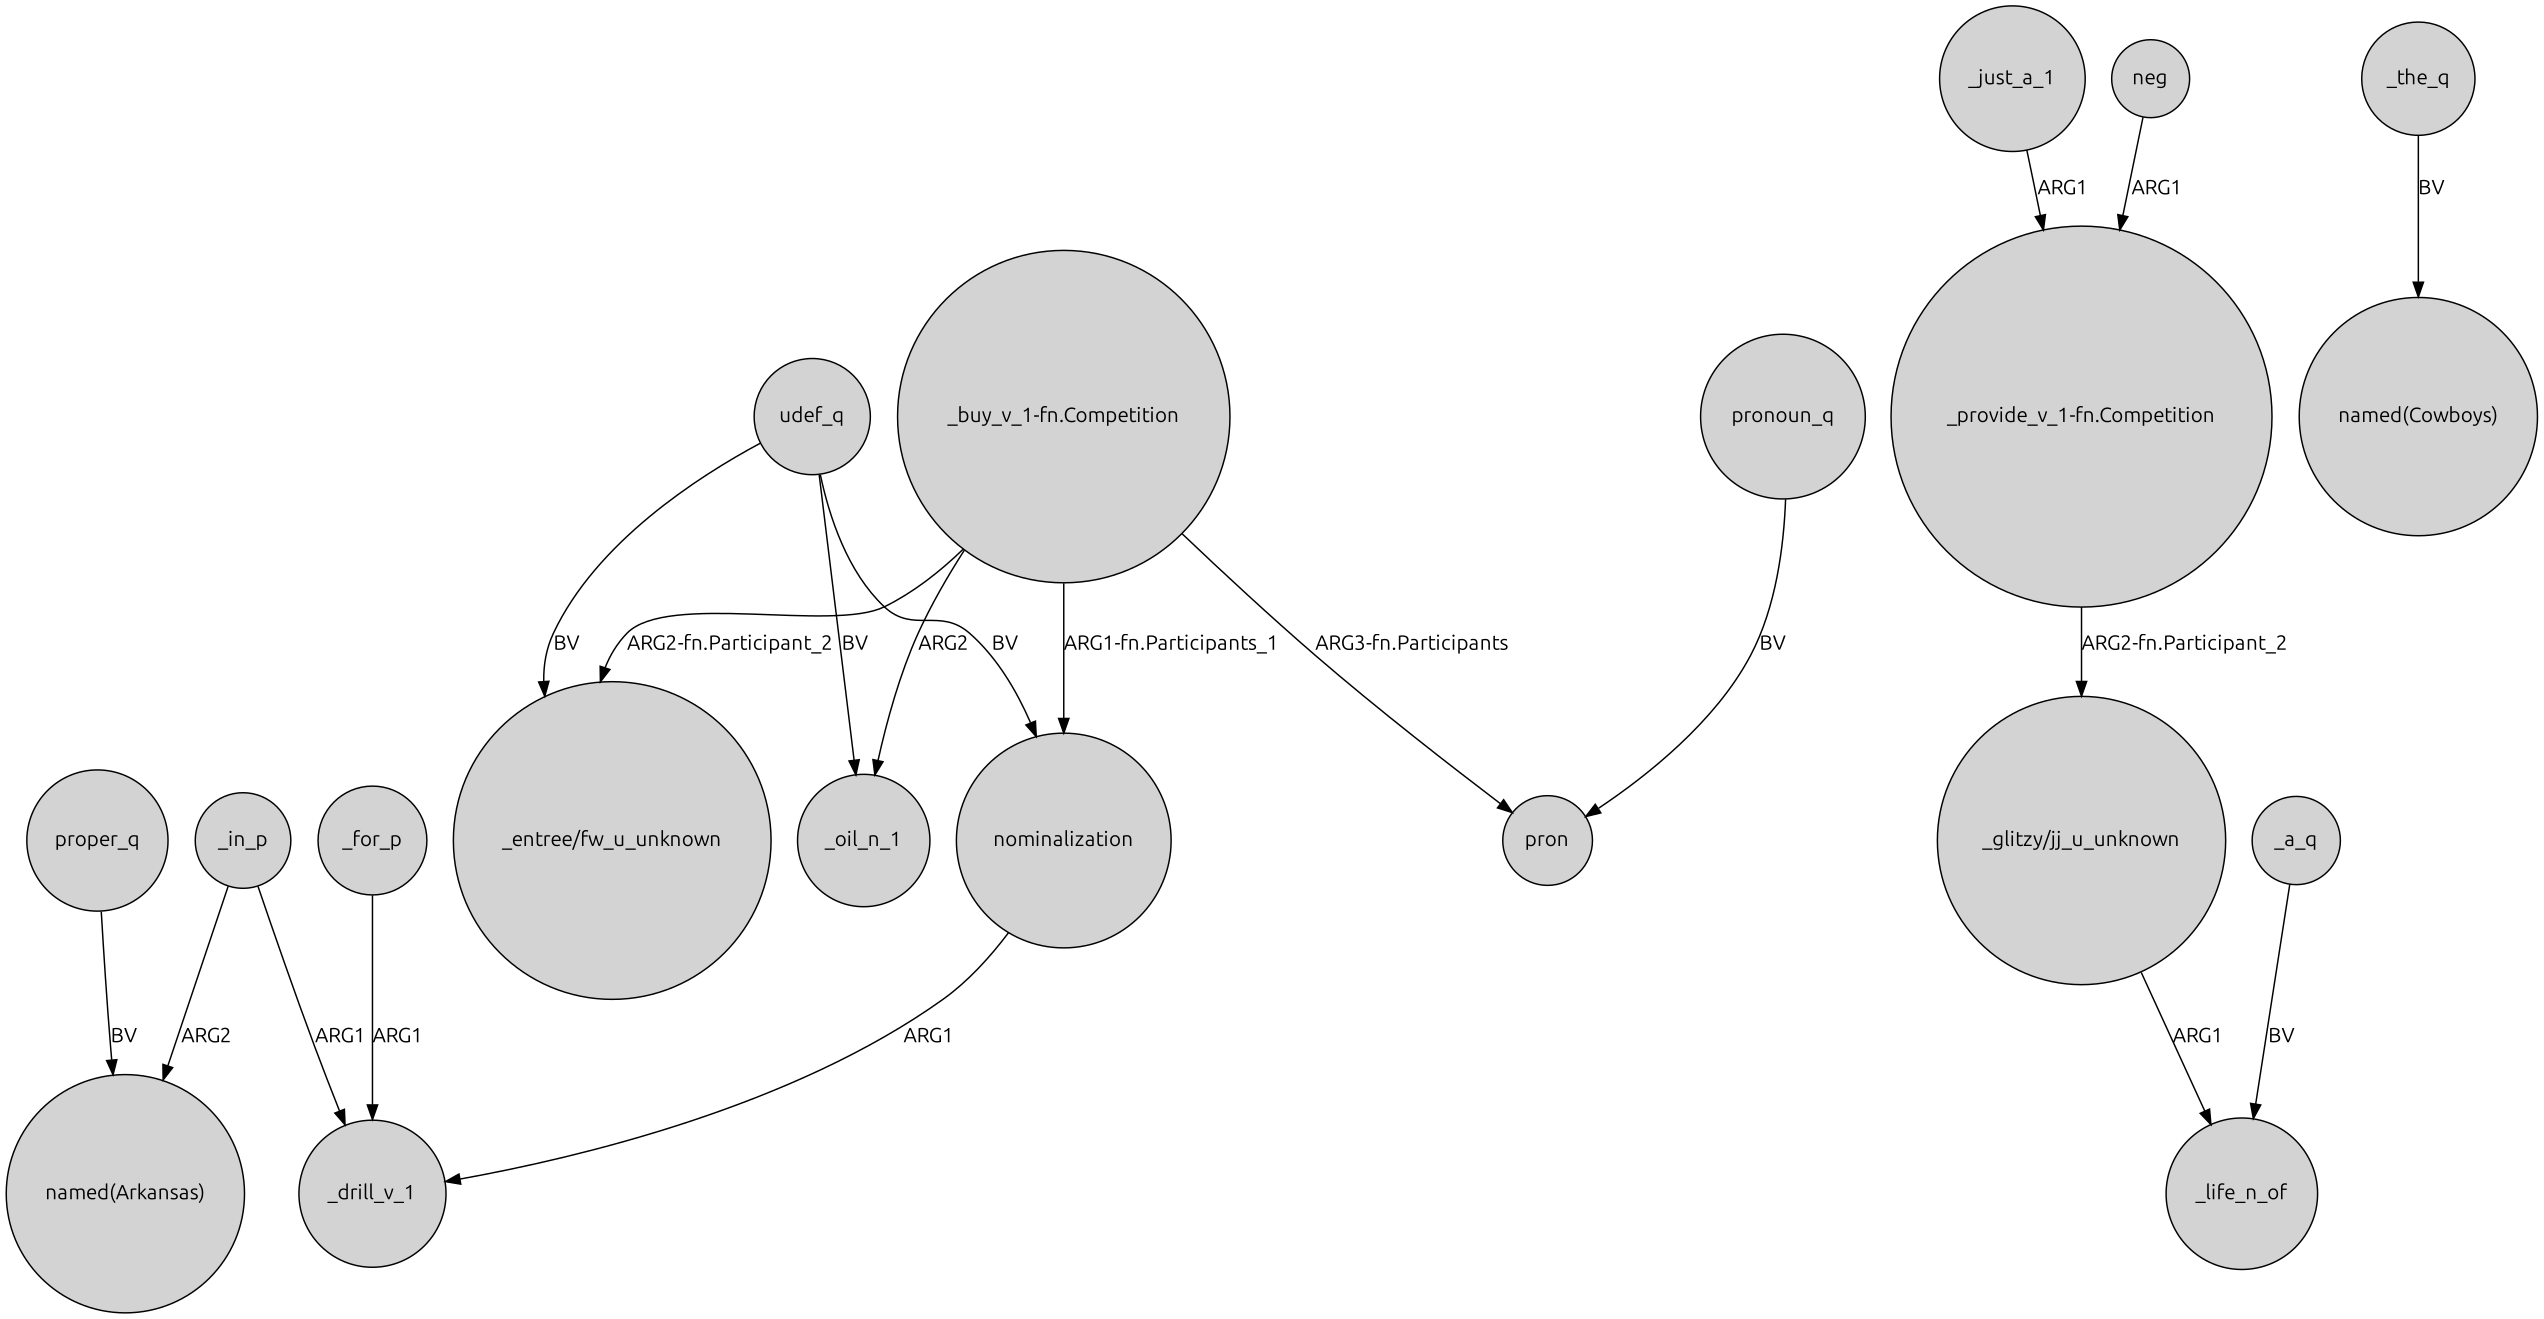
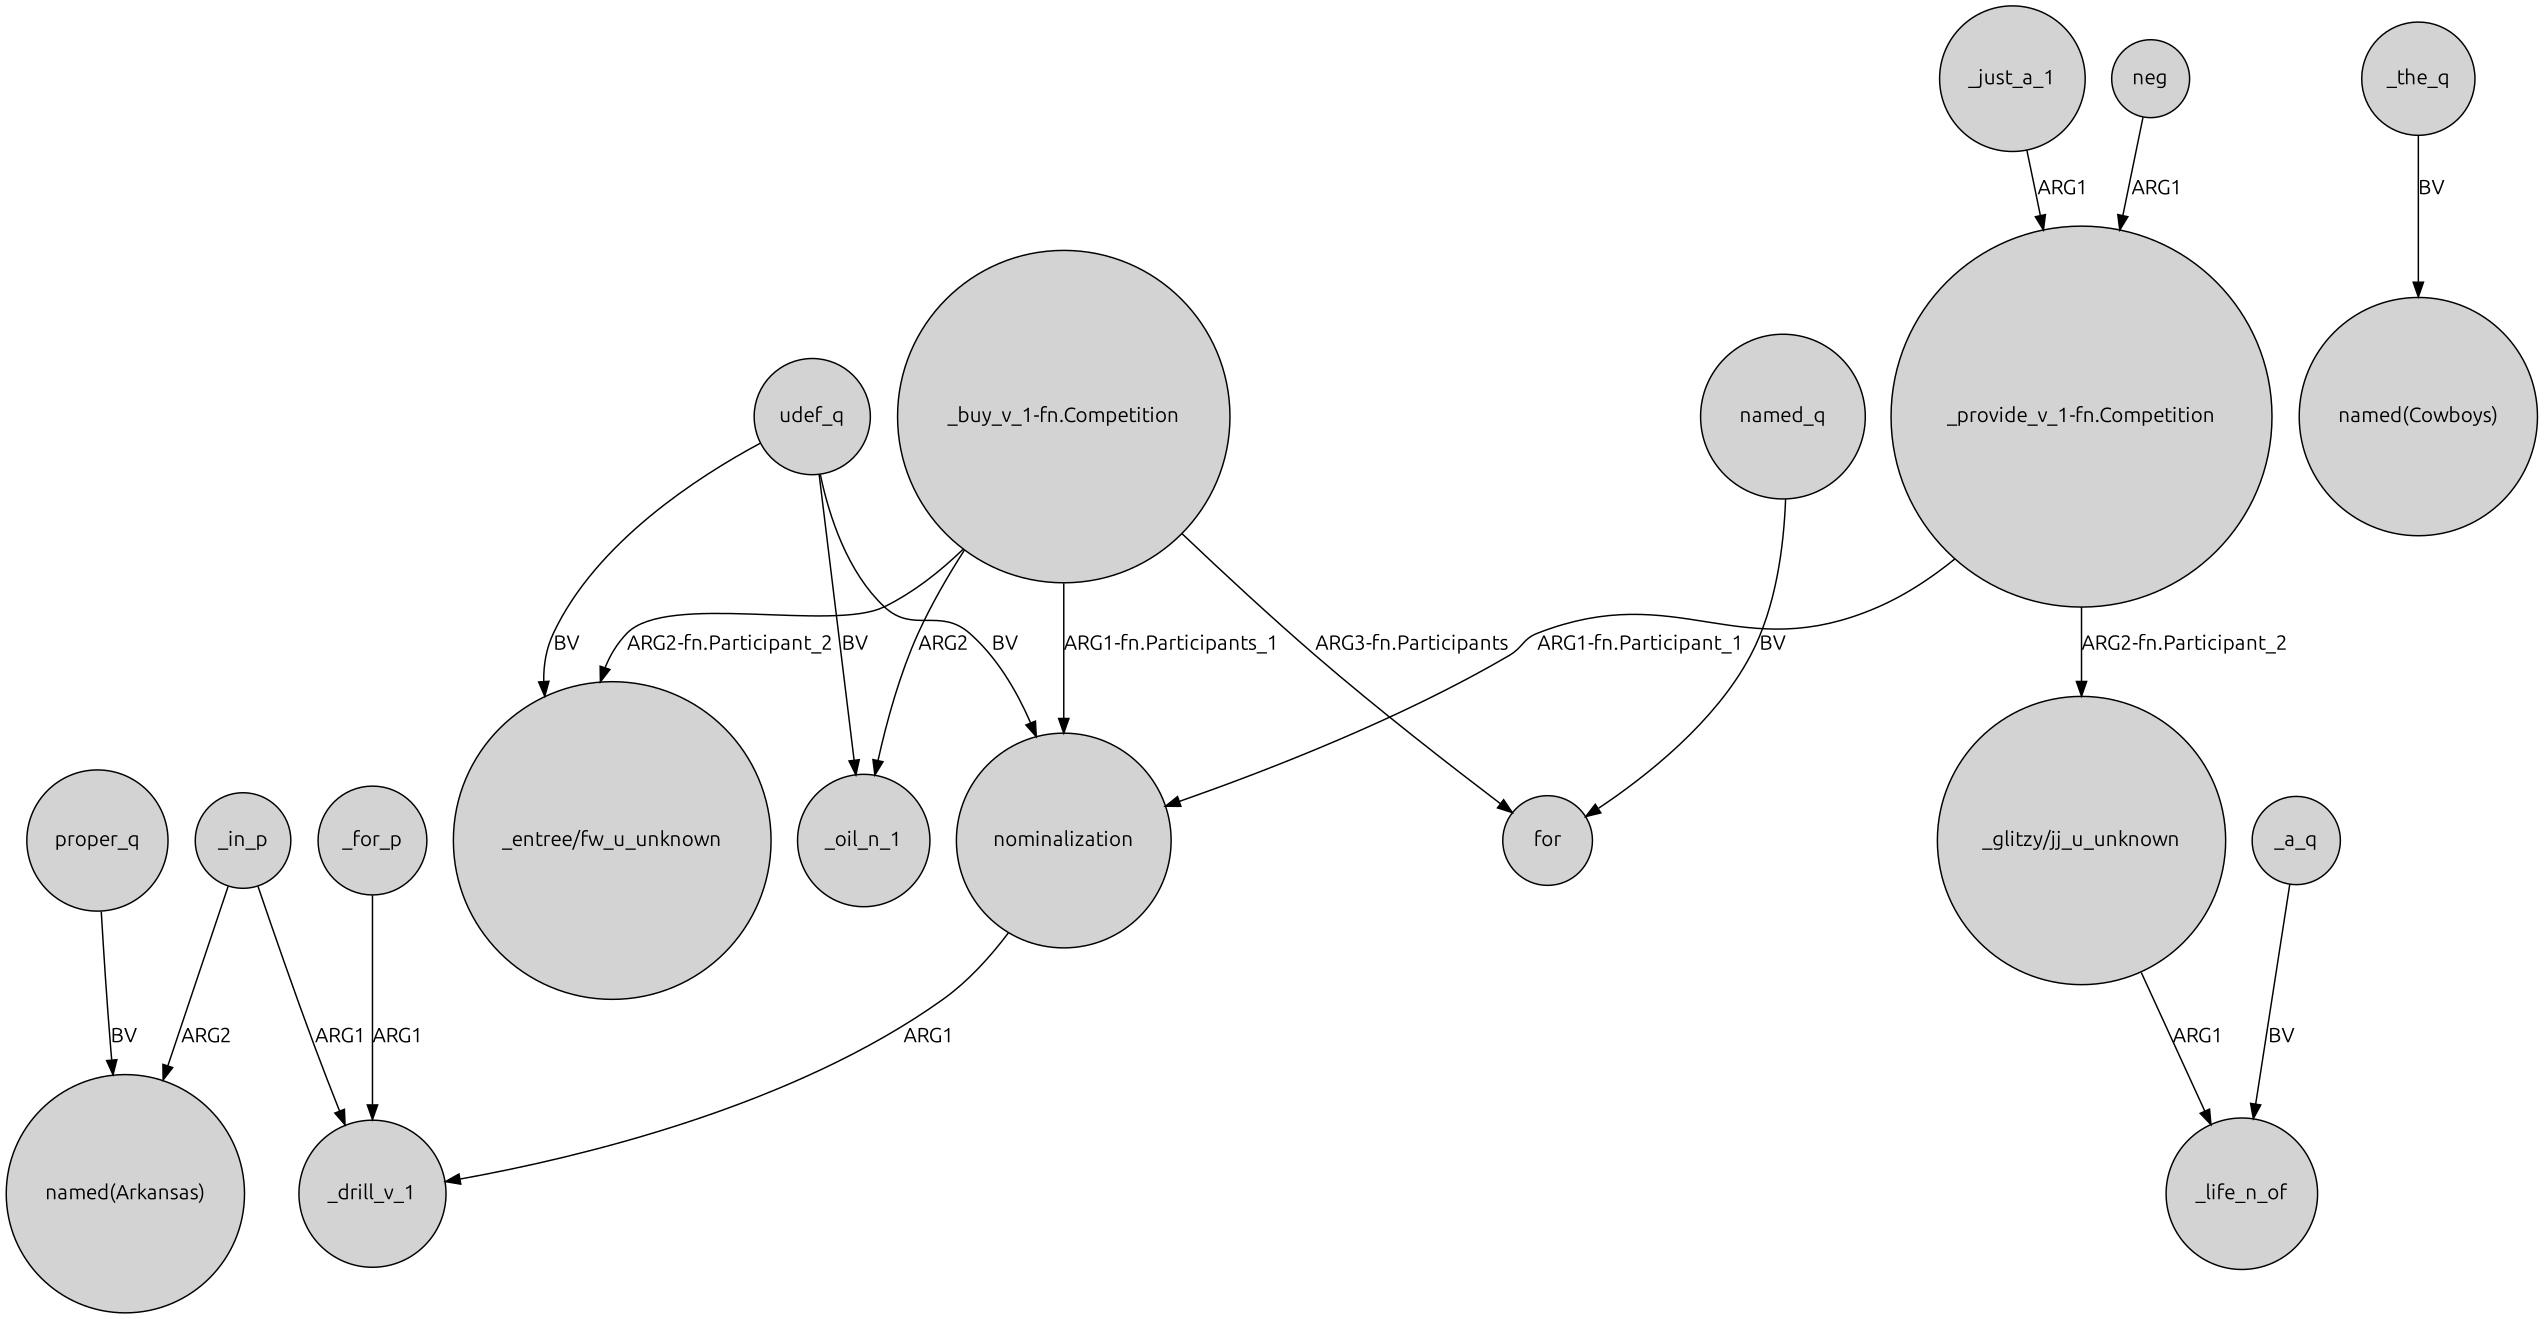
node "pronoun_q": label "pronoun_q" -> "named_q"
edge "_provide_v_1-fn.Competition" -> "nominalization": added, label "ARG1-fn.Participant_1"
node "pron": label "pron" -> "for"
